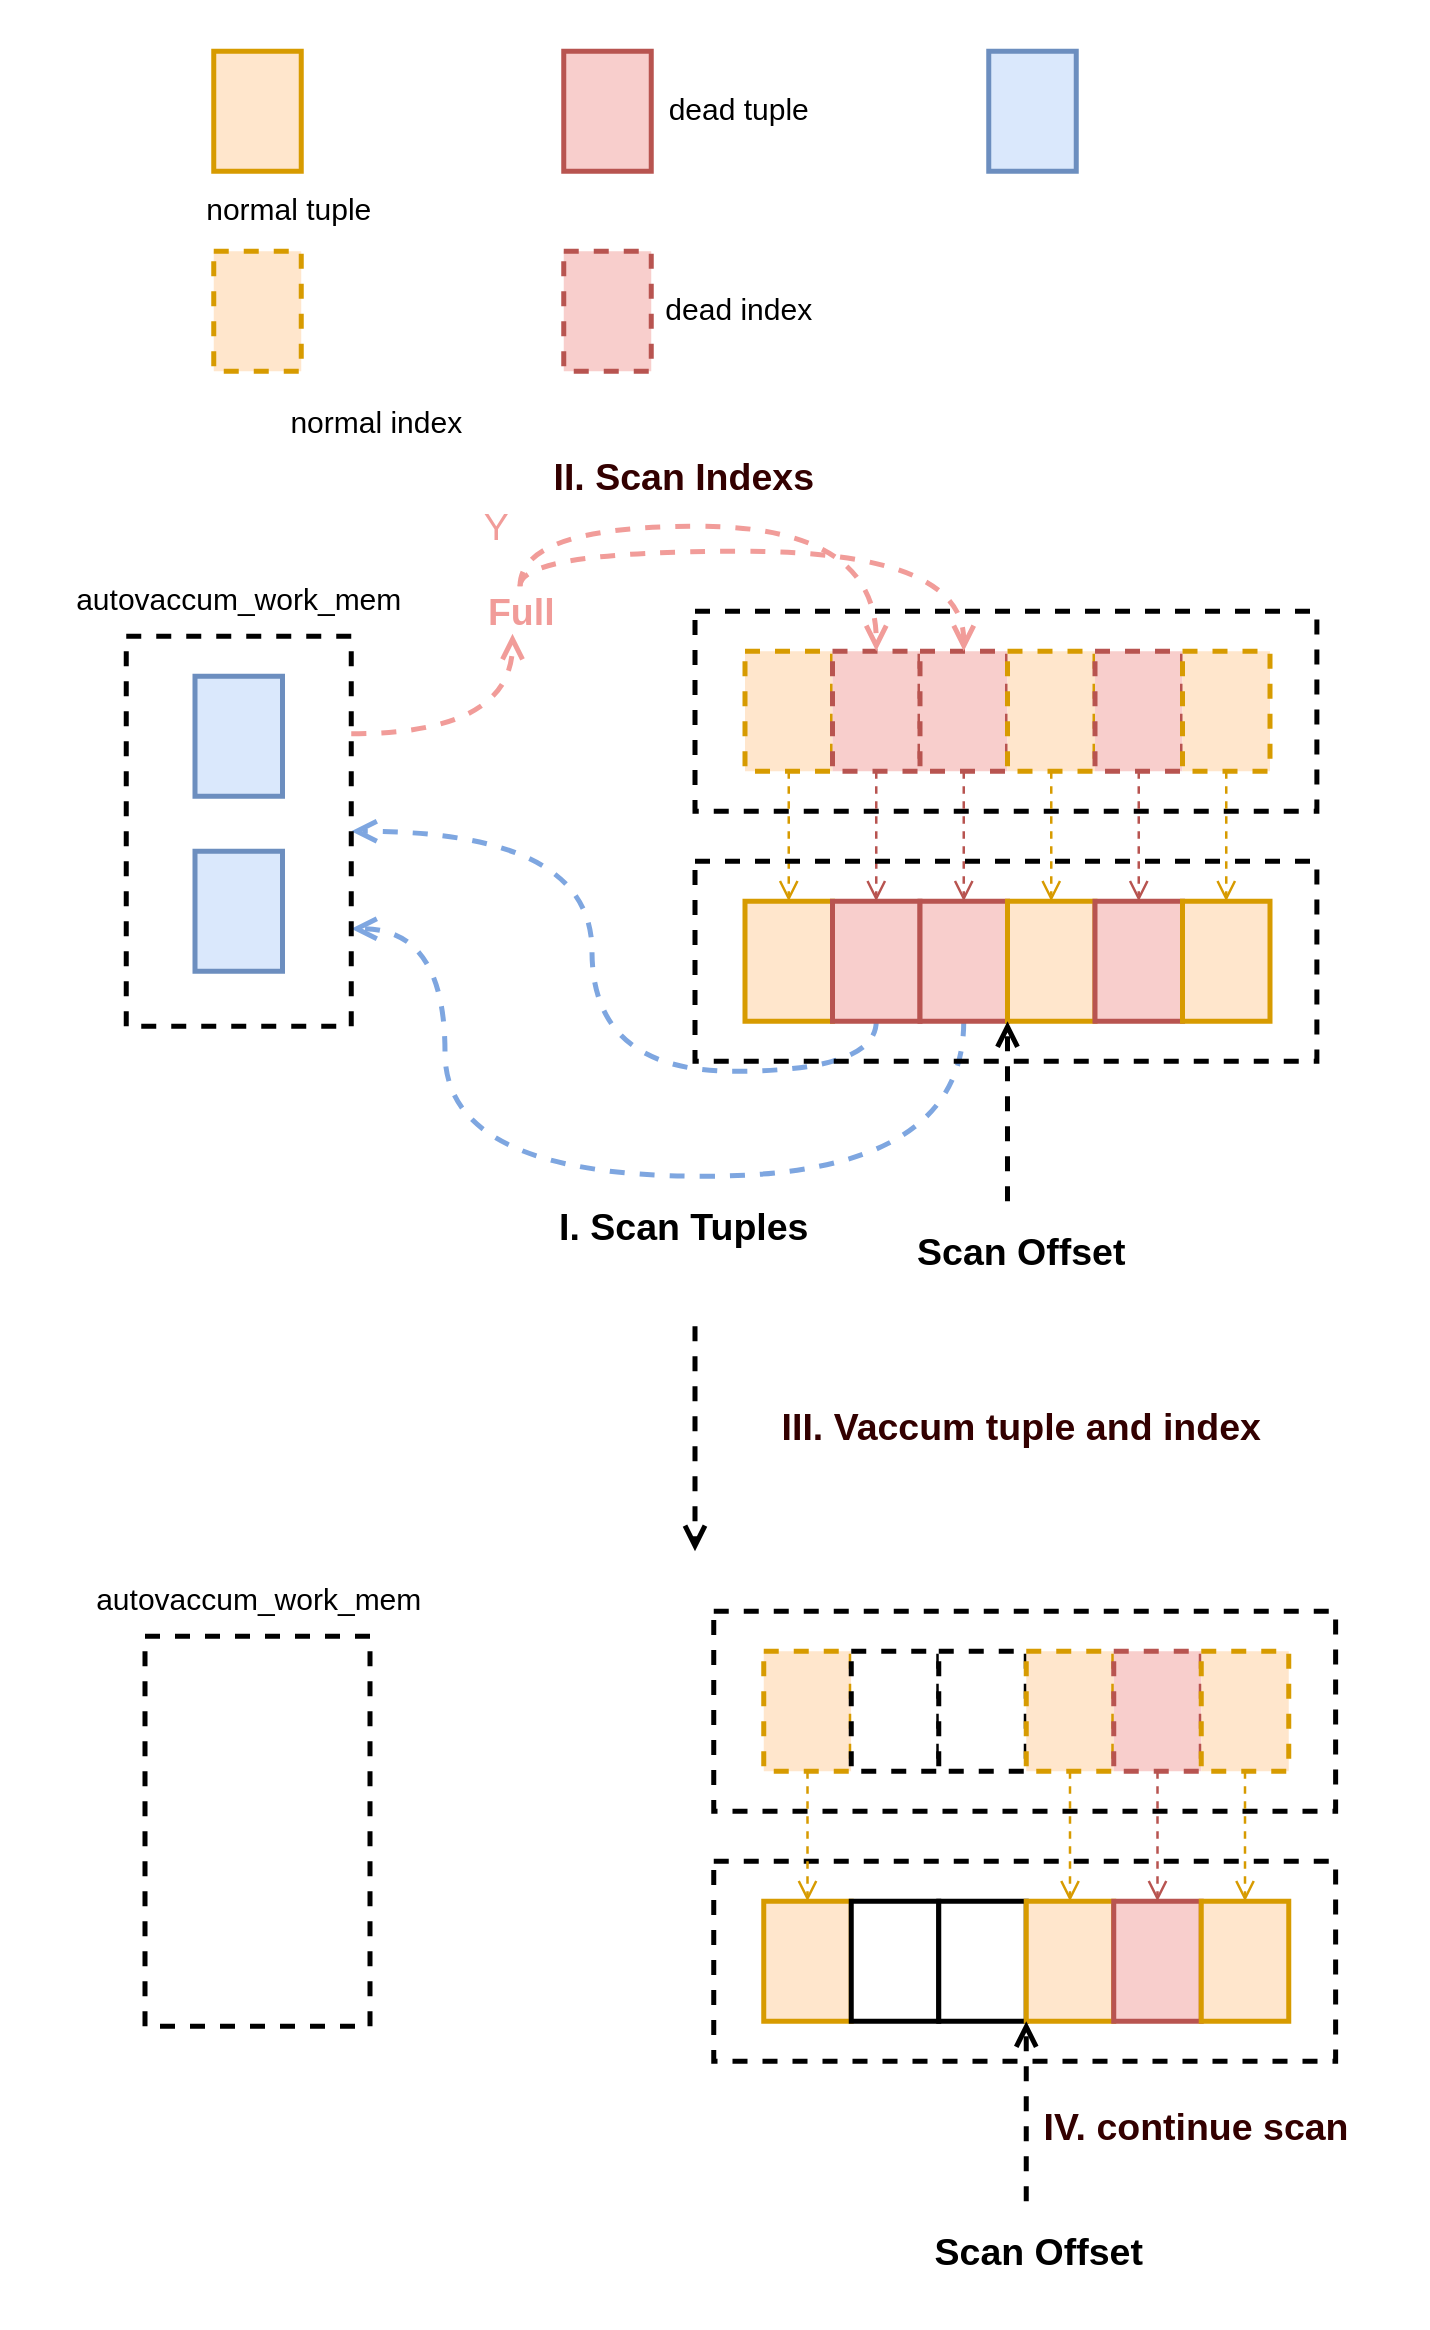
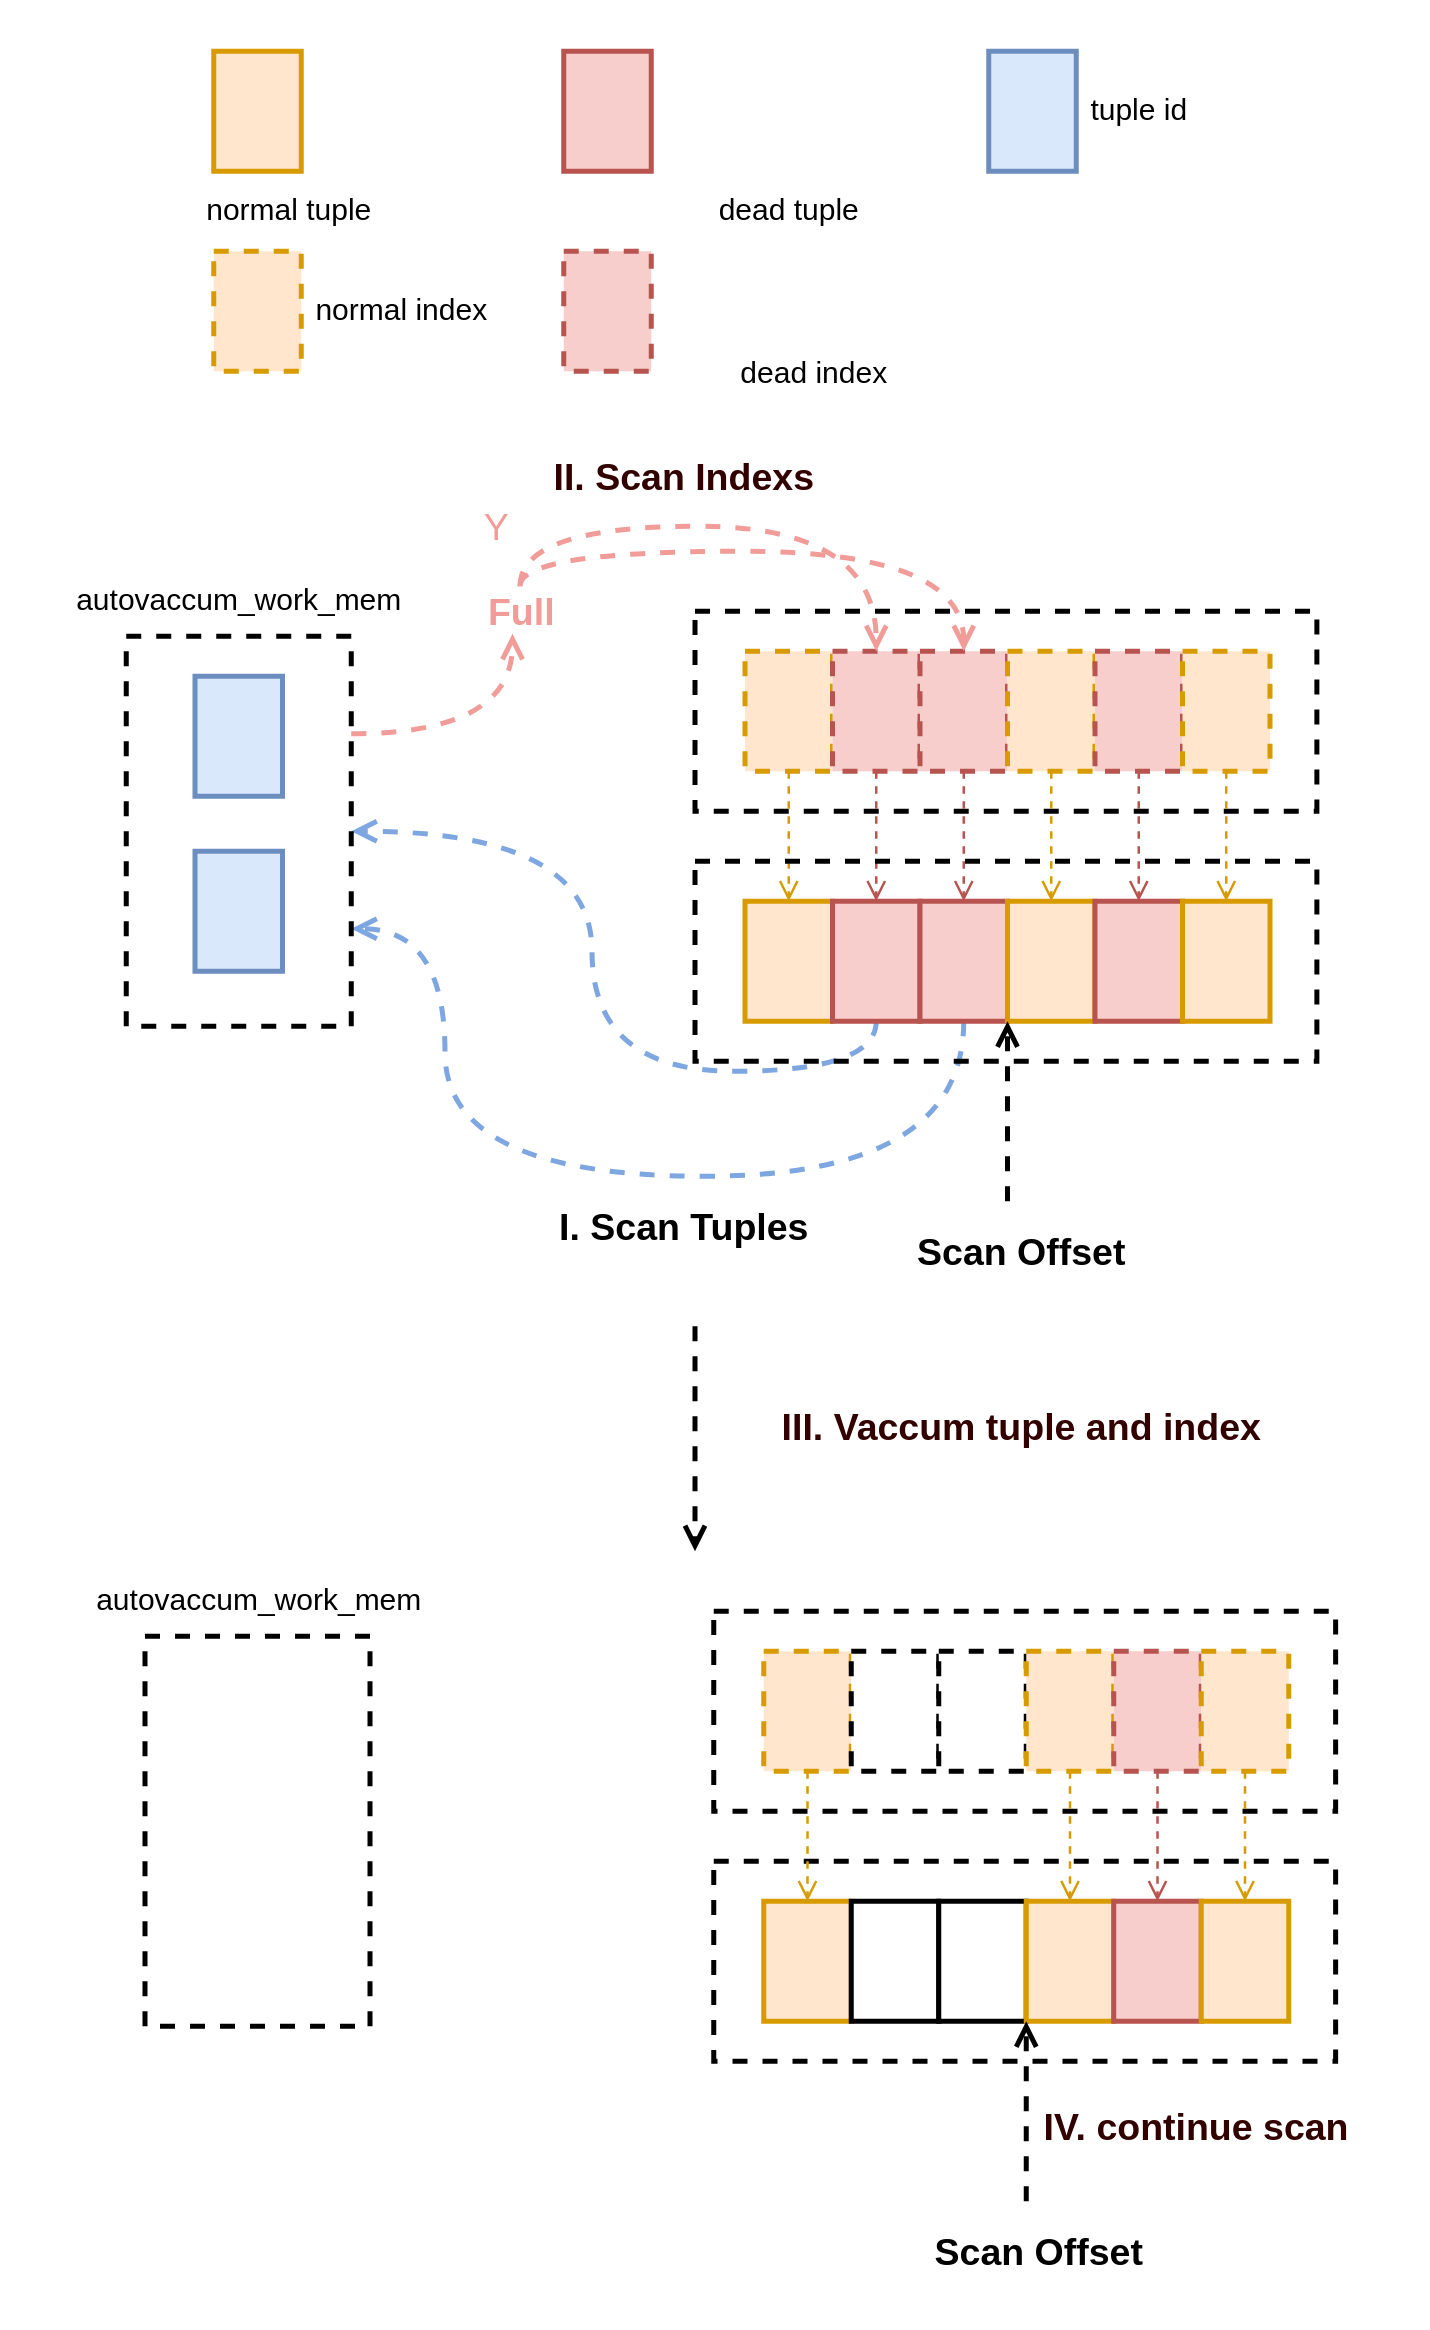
node "dead tuple": moved (739, 111) -> (789, 211)
node "tuple id": added
node "dead index": moved (739, 311) -> (814, 374)
node "normal index": moved (376, 424) -> (401, 311)
